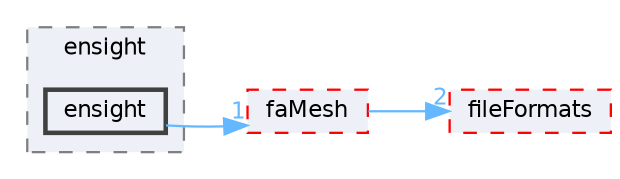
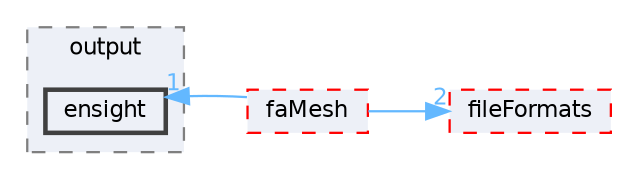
cluster "ensight": label "ensight" -> "output"
edge "ensight" -> "faMesh": reversed
